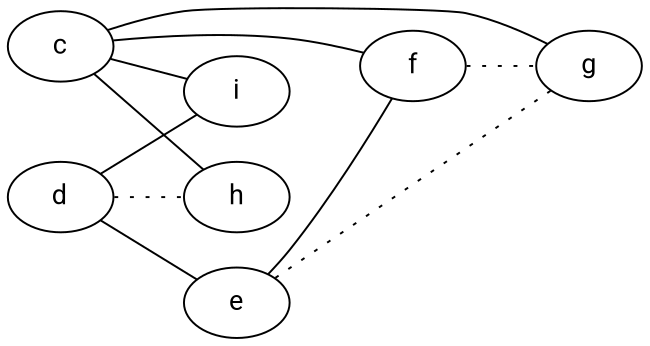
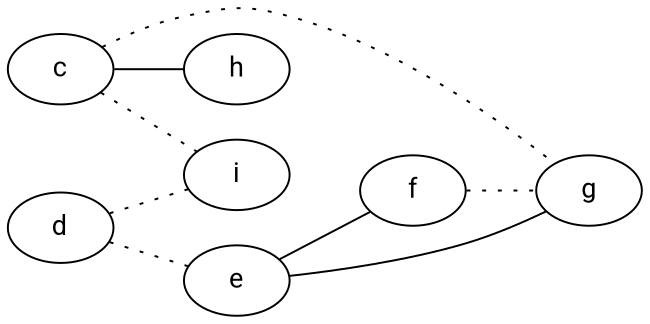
edge "c" -- "g": style solid -> dotted
edge "c" -- "f": removed
edge "c" -- "i": style solid -> dotted
edge "i" -- "d": style solid -> dotted
edge "g" -- "e": style dotted -> solid
edge "d" -- "h": removed
edge "d" -- "e": style solid -> dotted
